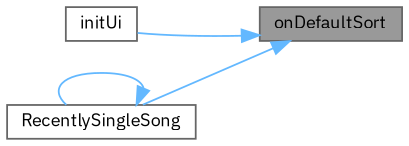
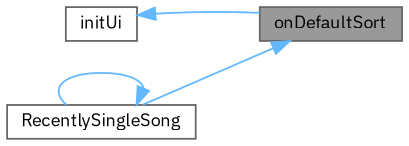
edge "initUi" -> "onDefaultSort": reversed
